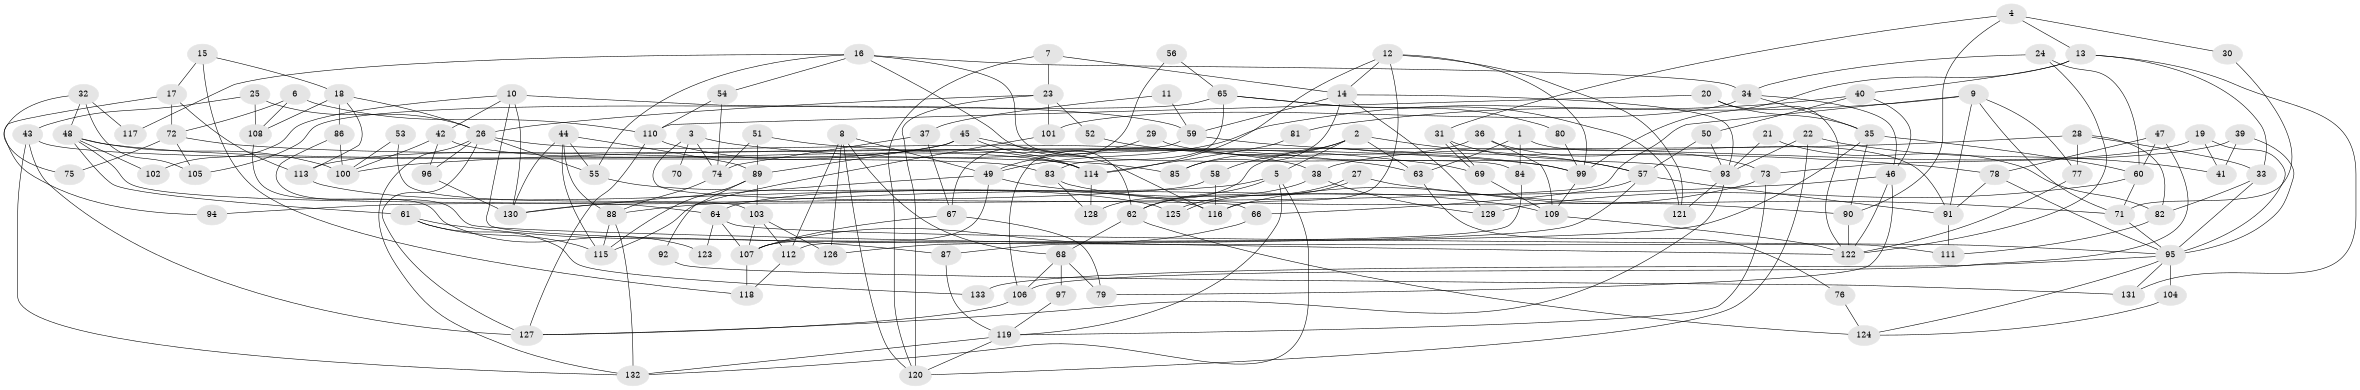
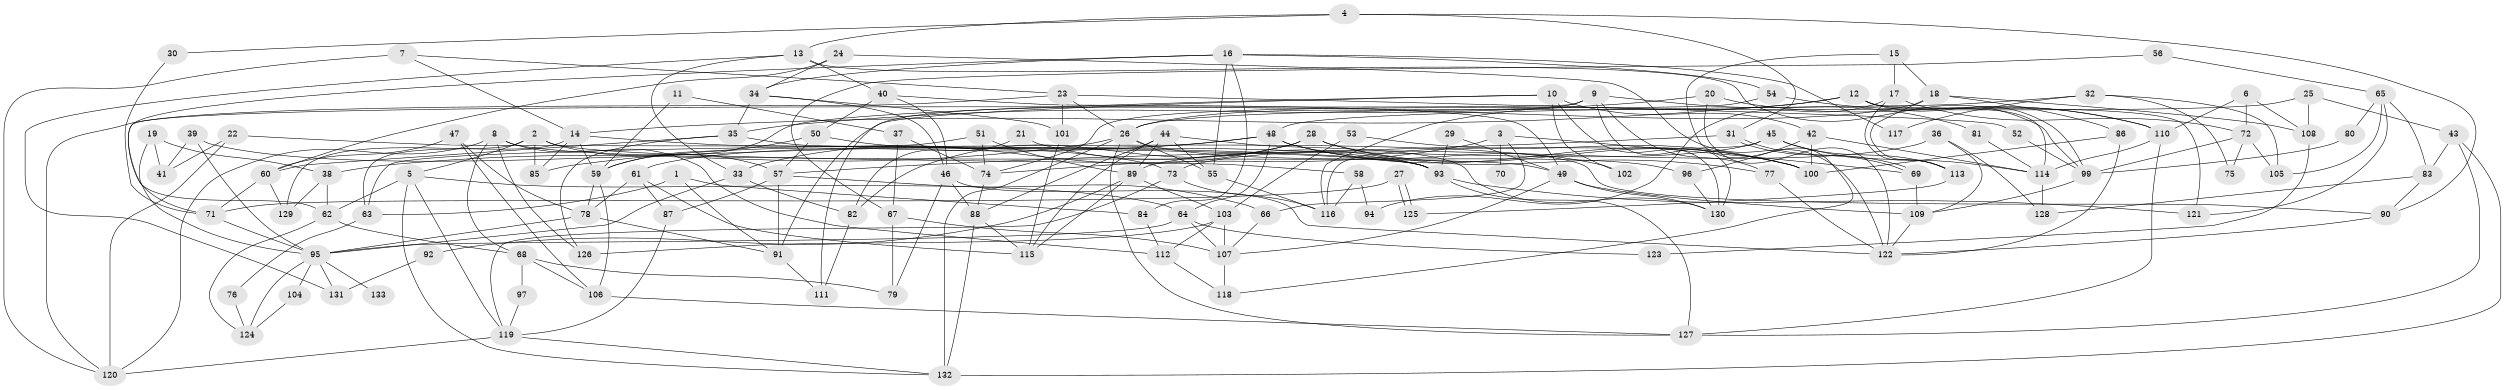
edge "50" -- "59": added
edge "61" -- "133": now "61" -- "78"
